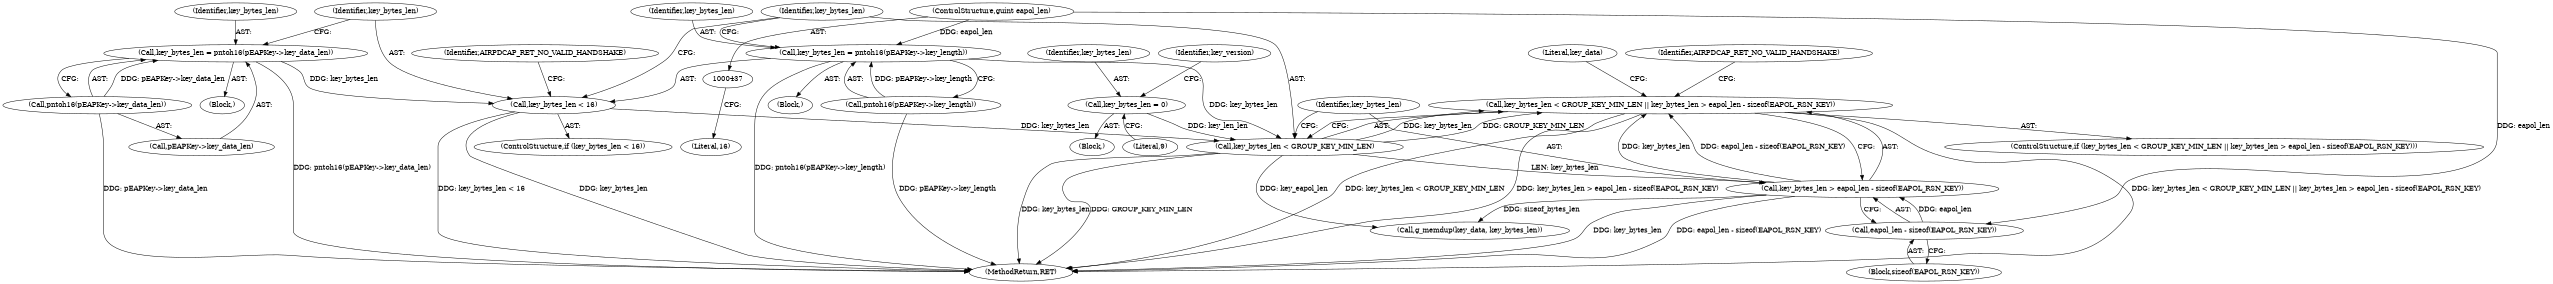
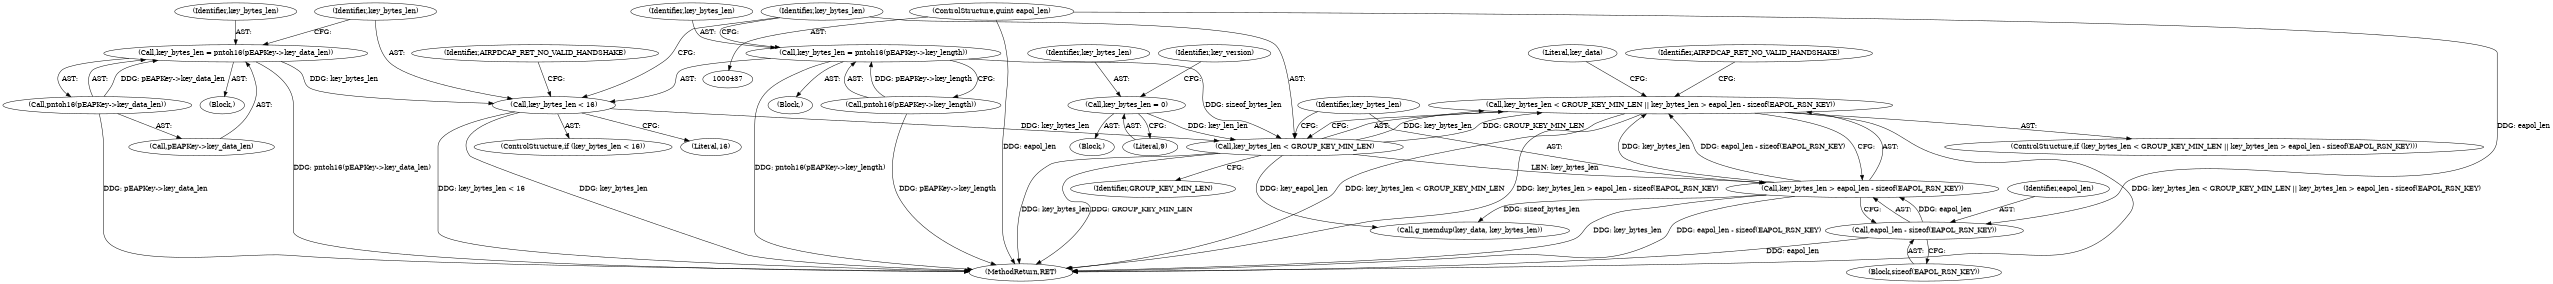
edge "(ControlStructure,guint eapol_len)" -> "(Call,key_bytes_len = pntoh16(pEAPKey->key_length))": now "(ControlStructure,guint eapol_len)" -> "(MethodReturn,RET)"
edge "(Call,key_bytes_len = pntoh16(pEAPKey->key_data_len))" -> "(Call,pntoh16(pEAPKey->key_data_len))": label "CFG: " -> "AST: "
edge "(Call,key_bytes_len = pntoh16(pEAPKey->key_length))" -> "(Call,key_bytes_len < GROUP_KEY_MIN_LEN)": label "DDG: key_bytes_len" -> "DDG: sizeof_bytes_len"
edge "1000437" -> "(Literal,16)": now "(Call,key_bytes_len < 16)" -> "(Literal,16)"
edge "(Call,key_bytes_len = 0)" -> "(Literal,9)": added, label "CFG:"
edge "(Literal,9)" -> "(Call,key_bytes_len = 0)": label "CFG: " -> "AST: "
node "(Identifier,GROUP_KEY_MIN_LEN)": added
node "(Identifier,eapol_len)": added
edge "(Call,eapol_len - sizeof(EAPOL_RSN_KEY))" -> "(MethodReturn,RET)": added, label "DDG: eapol_len"
